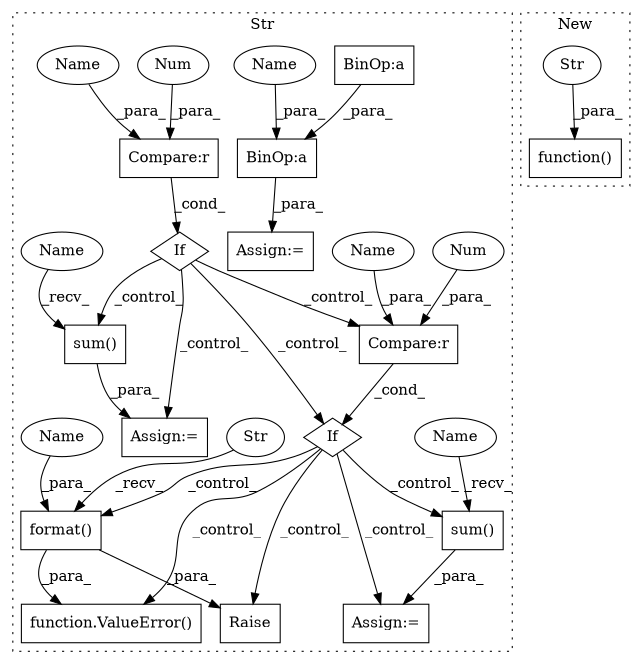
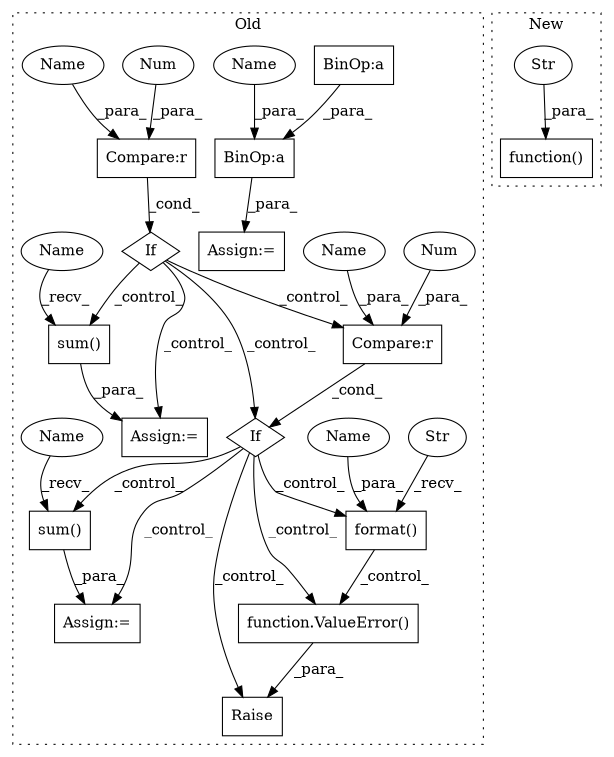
cluster "Str": label "Str" -> "Old"
edge "format()" -> "function.ValueError()": label "_para_" -> "_control_"
edge "format()" -> "Raise": now "function.ValueError()" -> "Raise"
